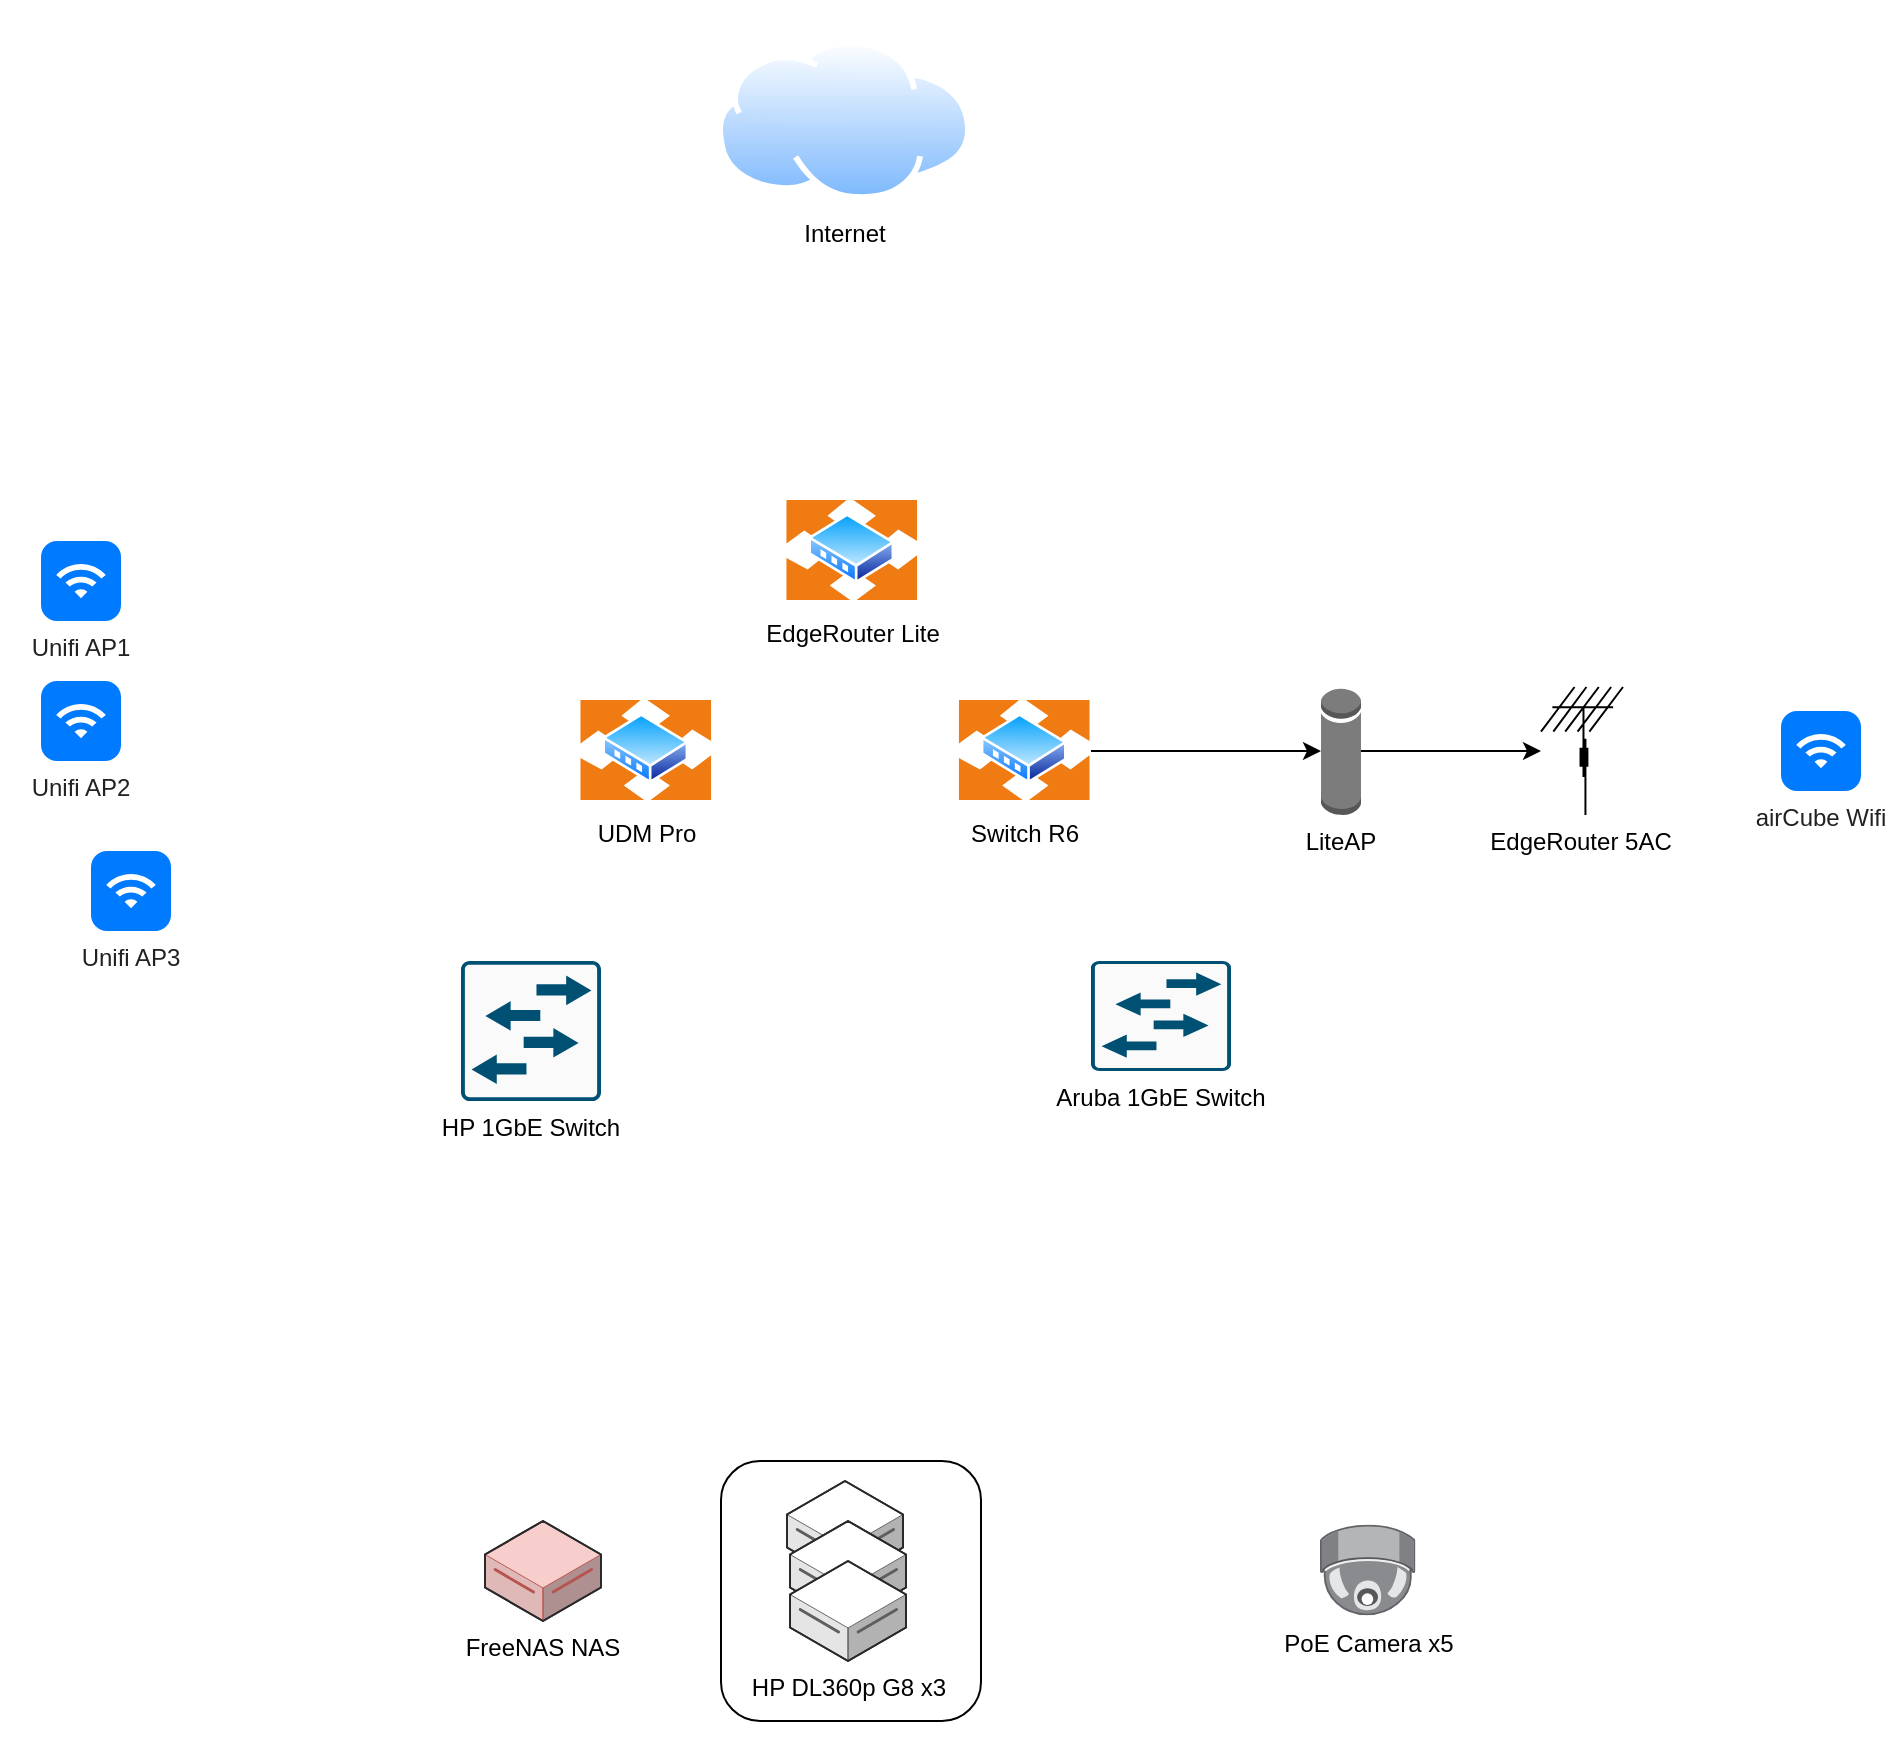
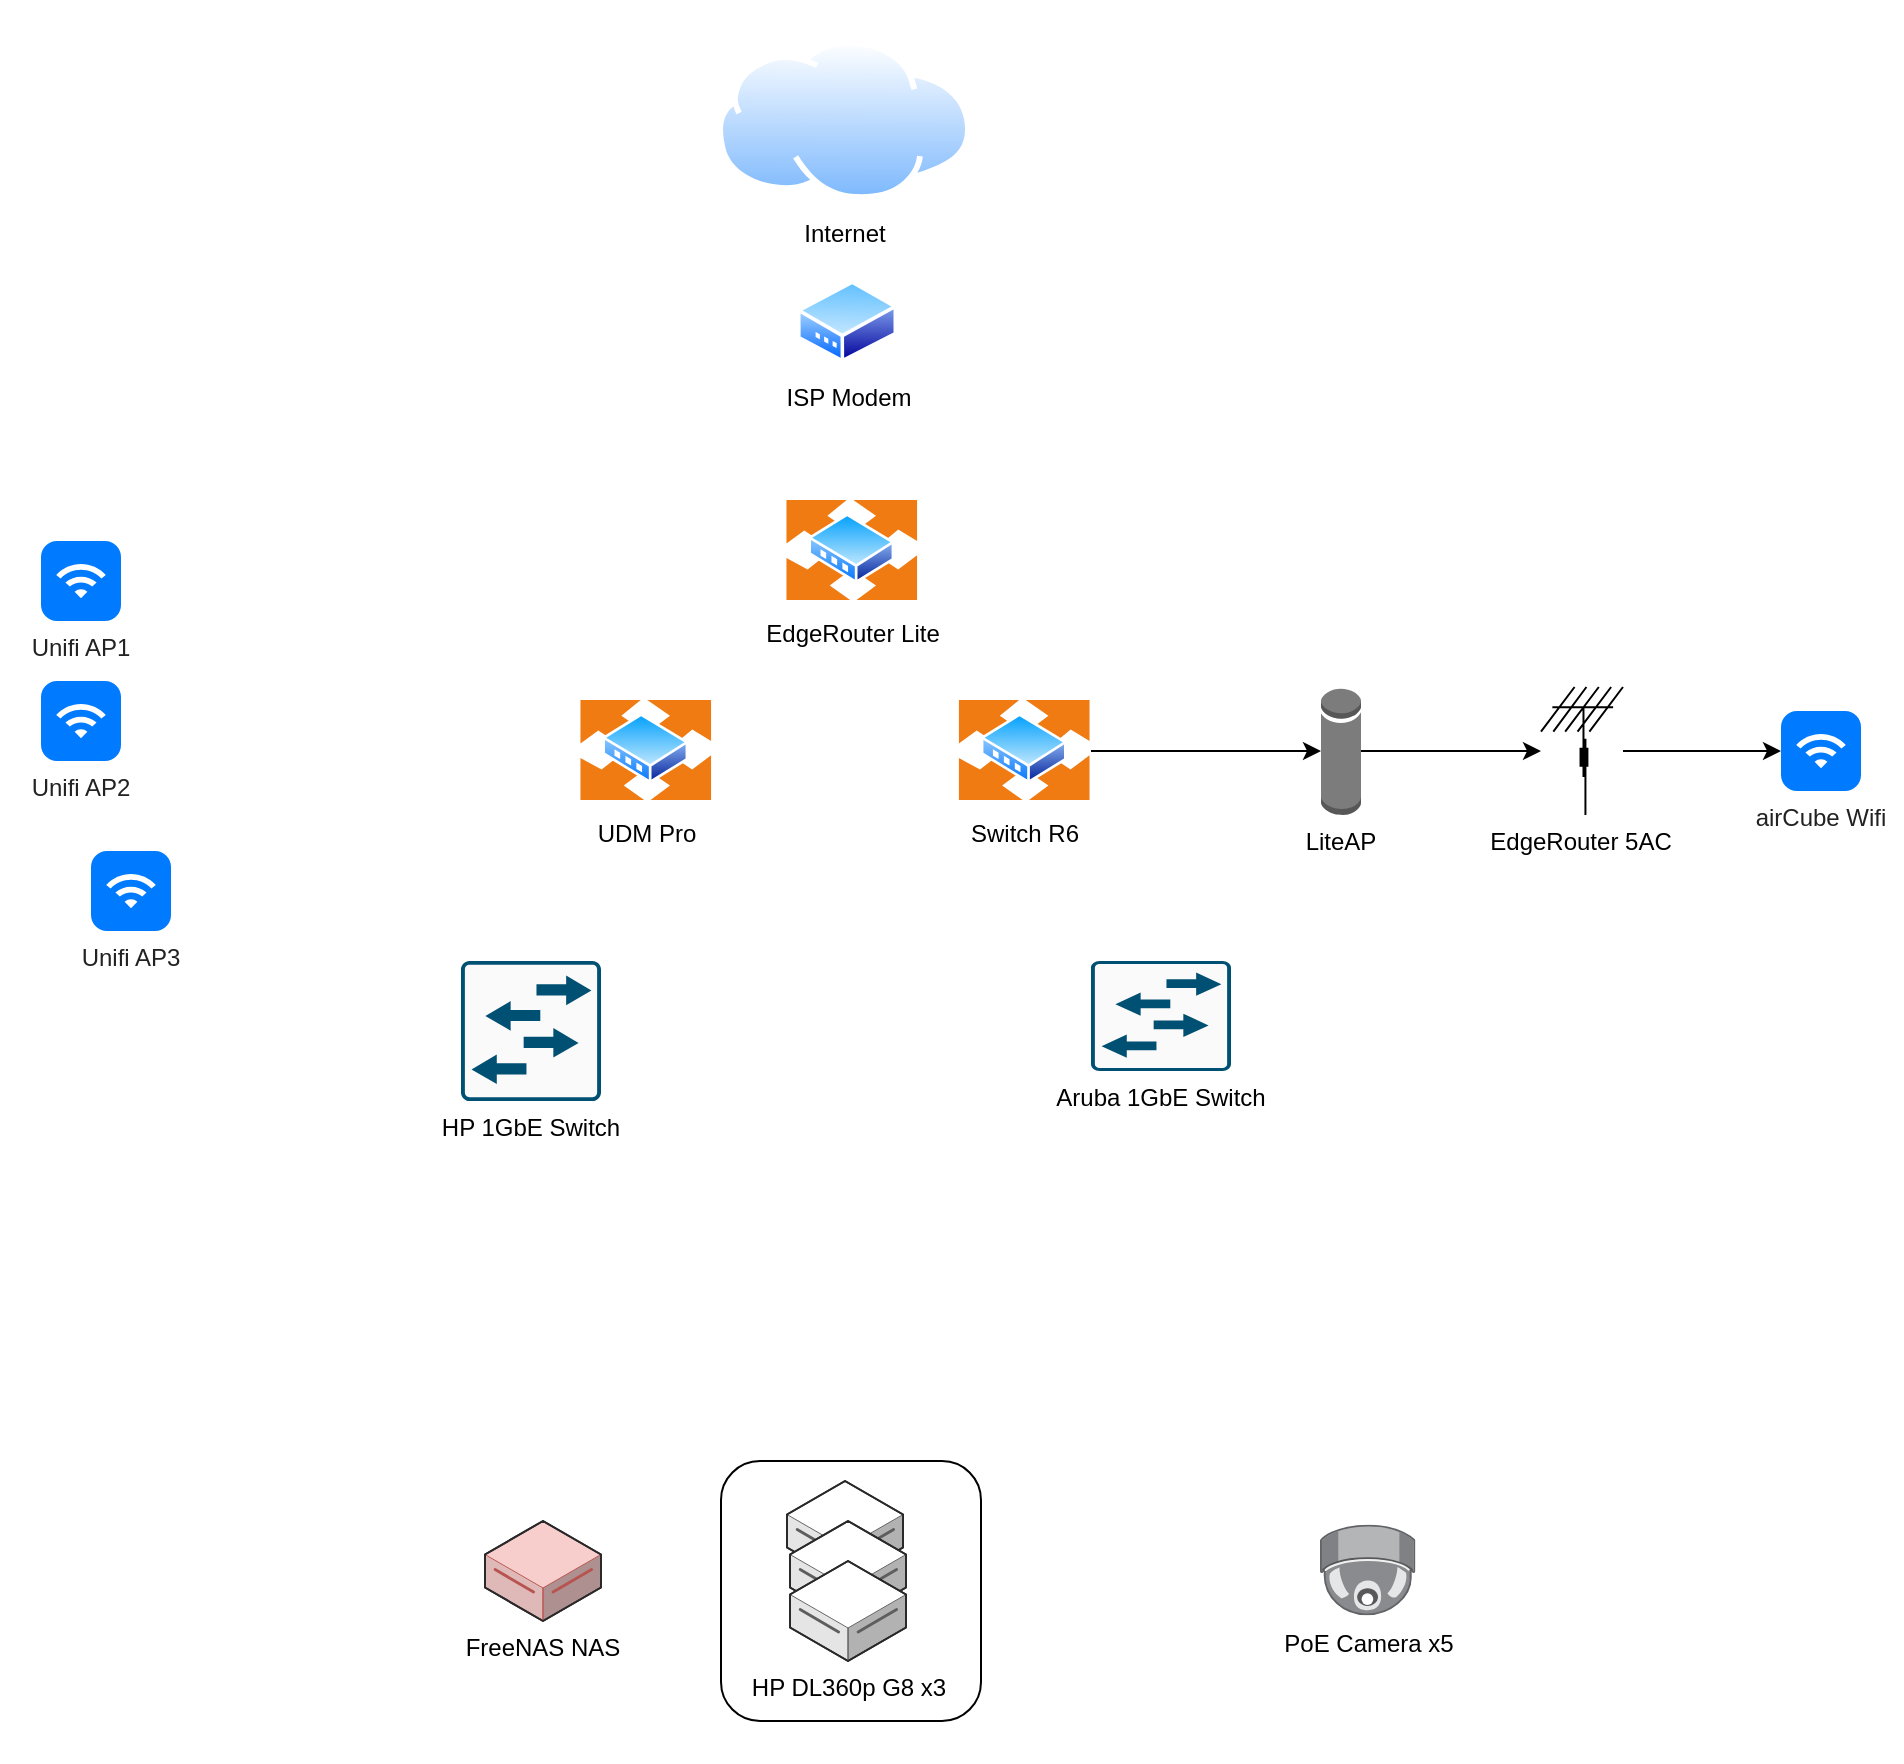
node "ISP Modem": added
edge "EdgeRouter 5AC" -> "airCube Wifi": added
